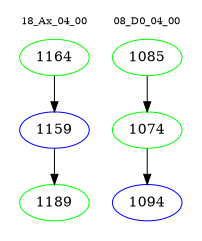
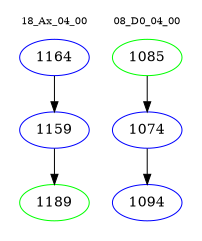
node "1164": color green -> blue
node "1074": color green -> blue
